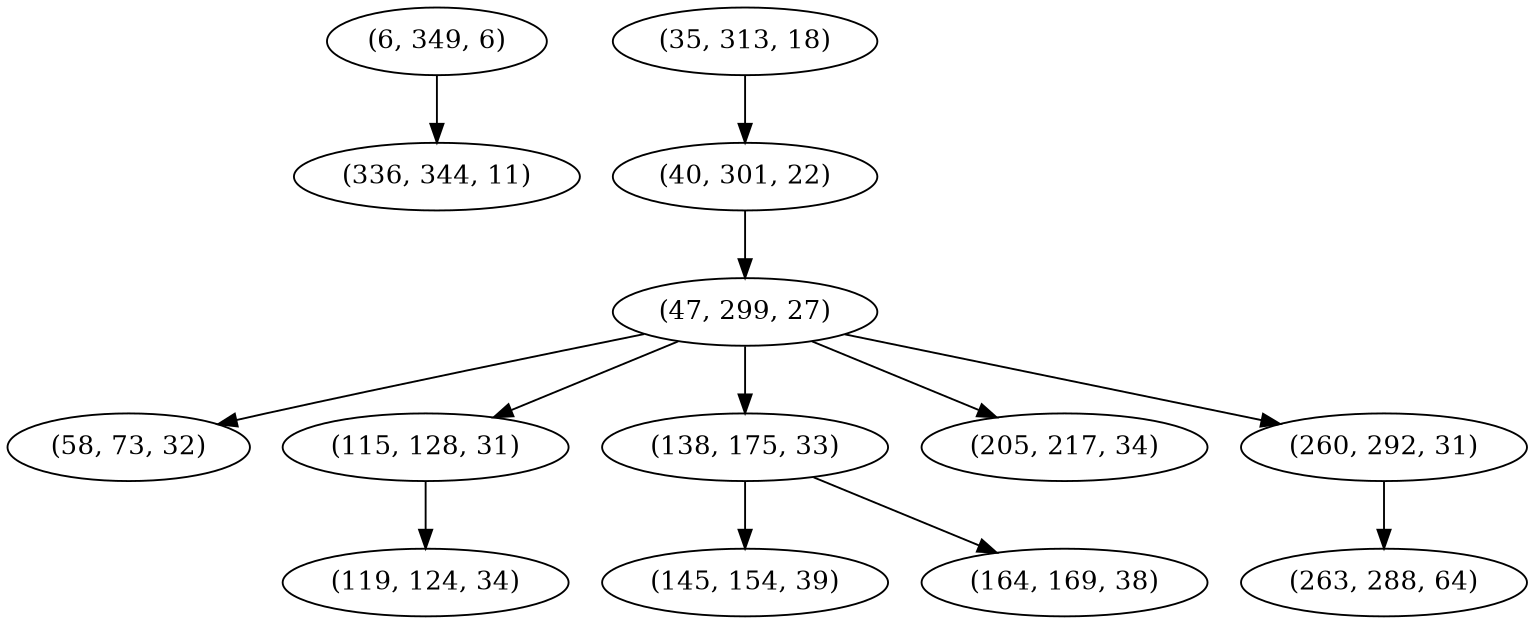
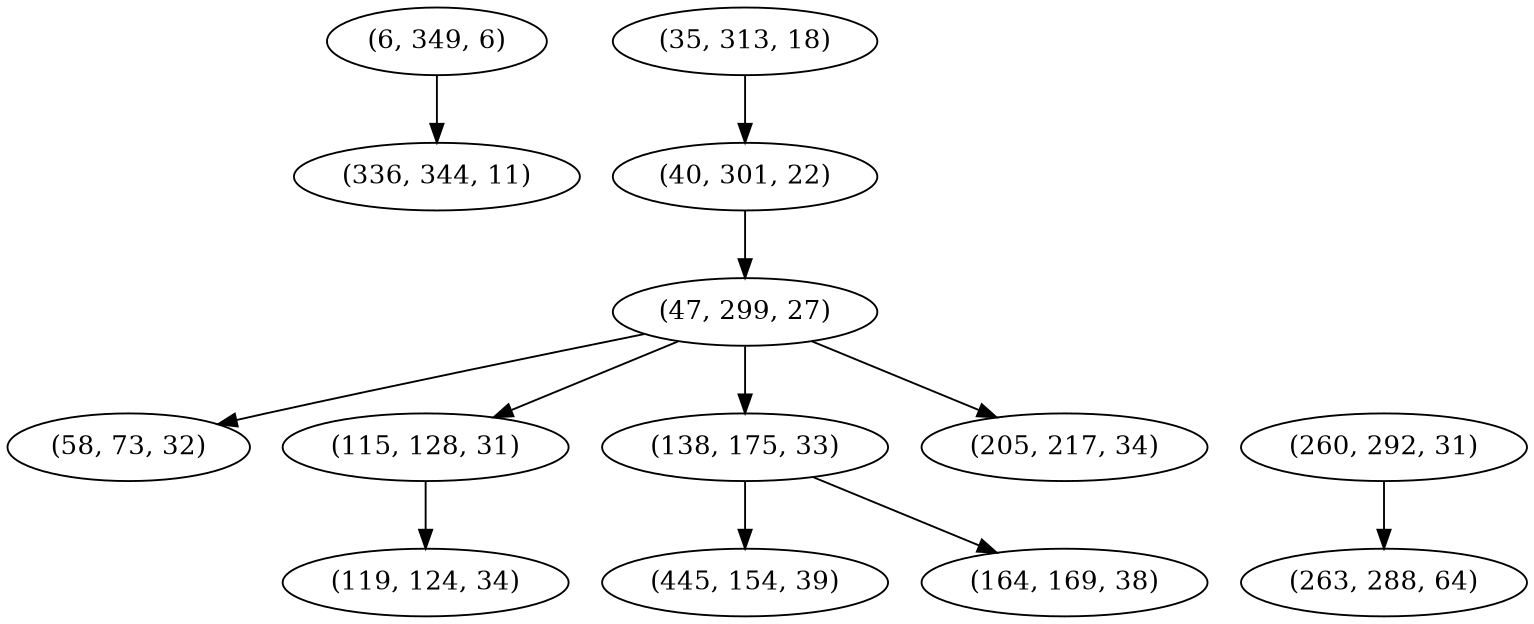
edge "(47, 299, 27)" -> "(260, 292, 31)": removed
node "(145, 154, 39)": label "(145, 154, 39)" -> "(445, 154, 39)"
